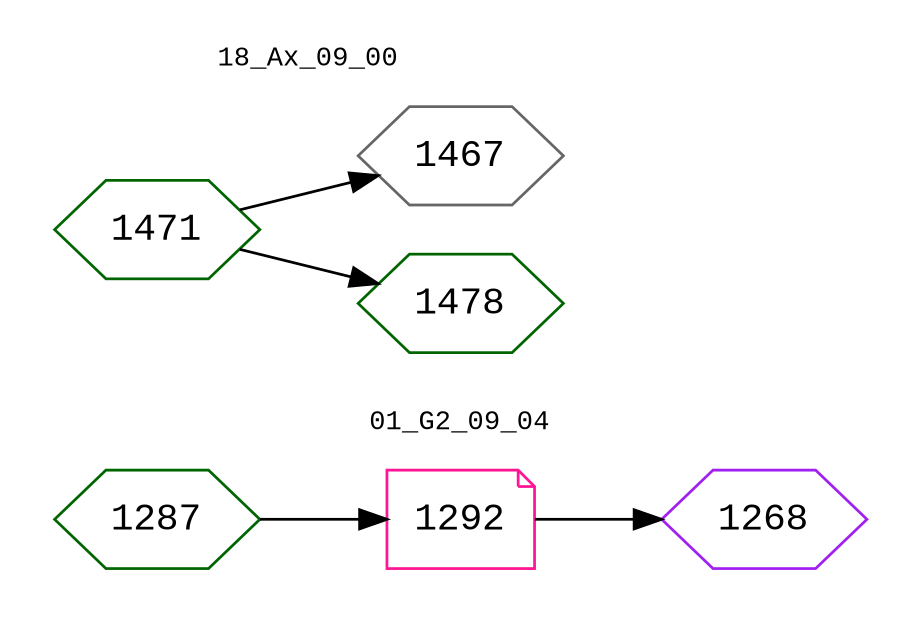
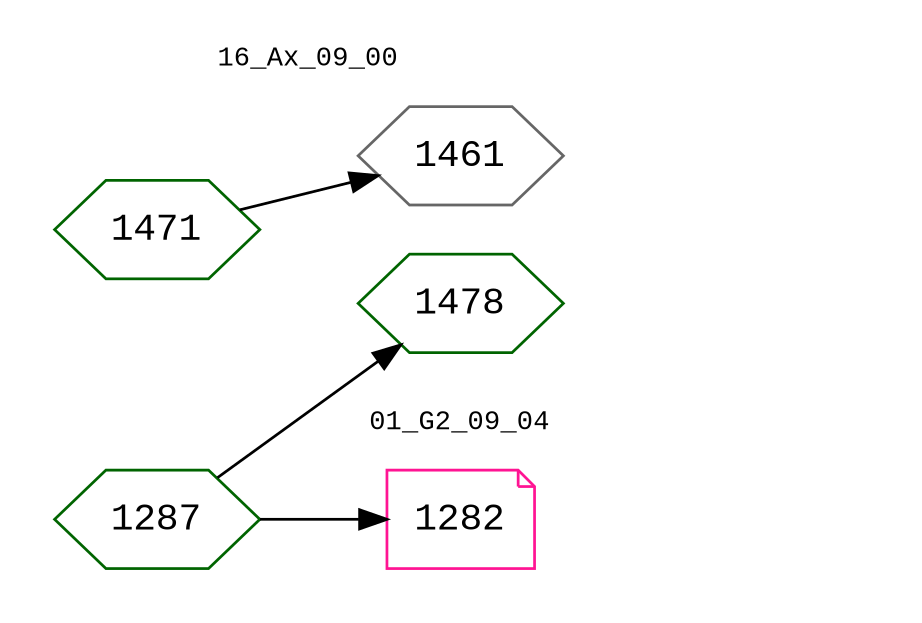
cluster "18_Ax_09_00": label "18_Ax_09_00" -> "16_Ax_09_00"
node "1467": label "1467" -> "1461"
edge "1471" -> "1478": now "1287" -> "1478"
node "1292": label "1292" -> "1282"
node "1268": removed
